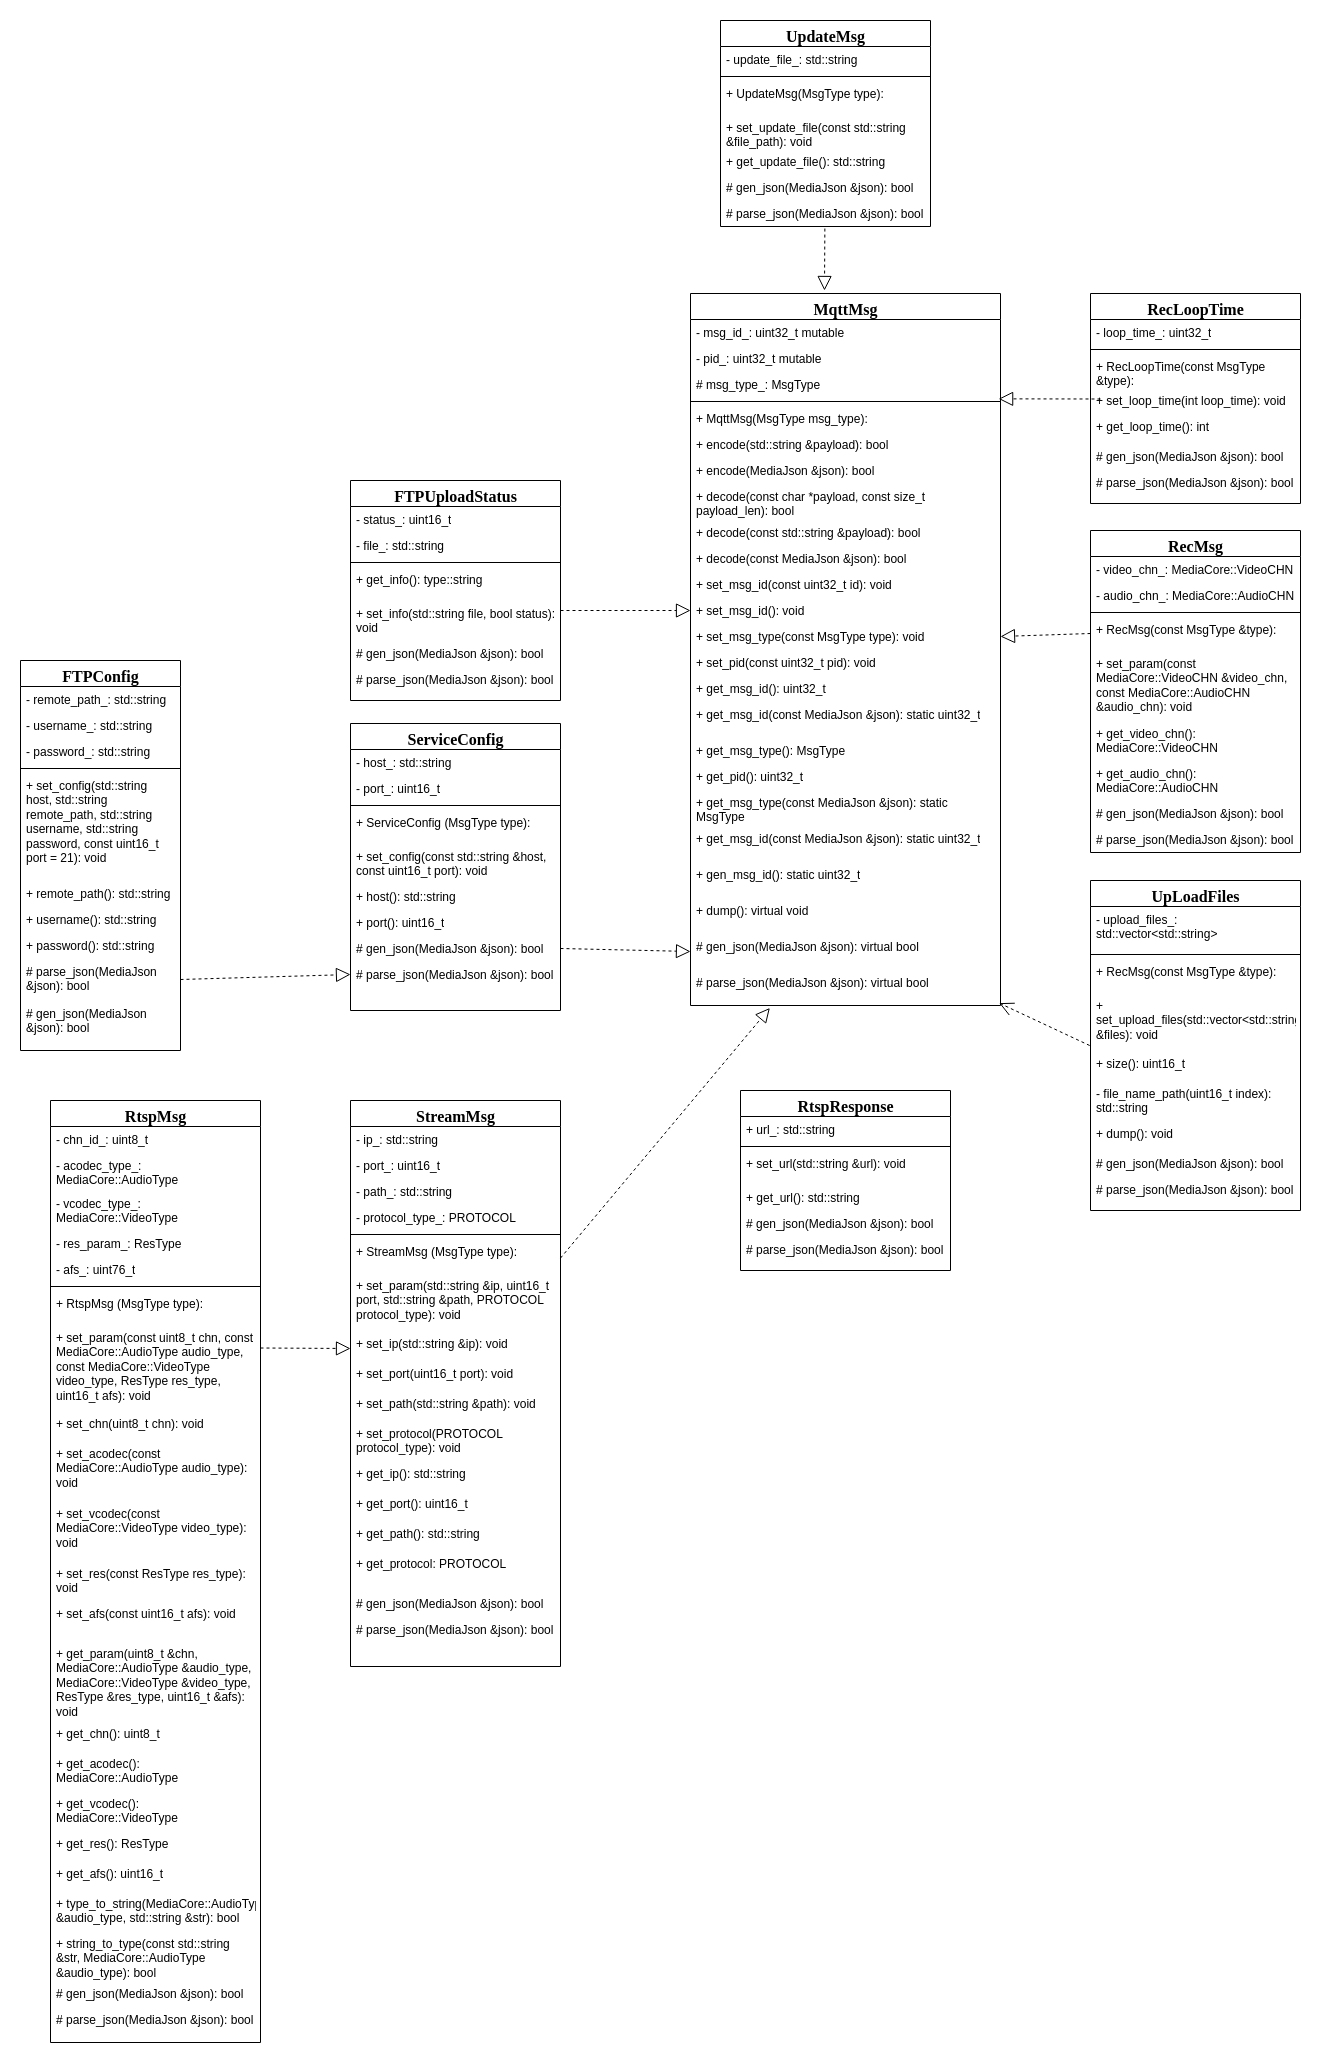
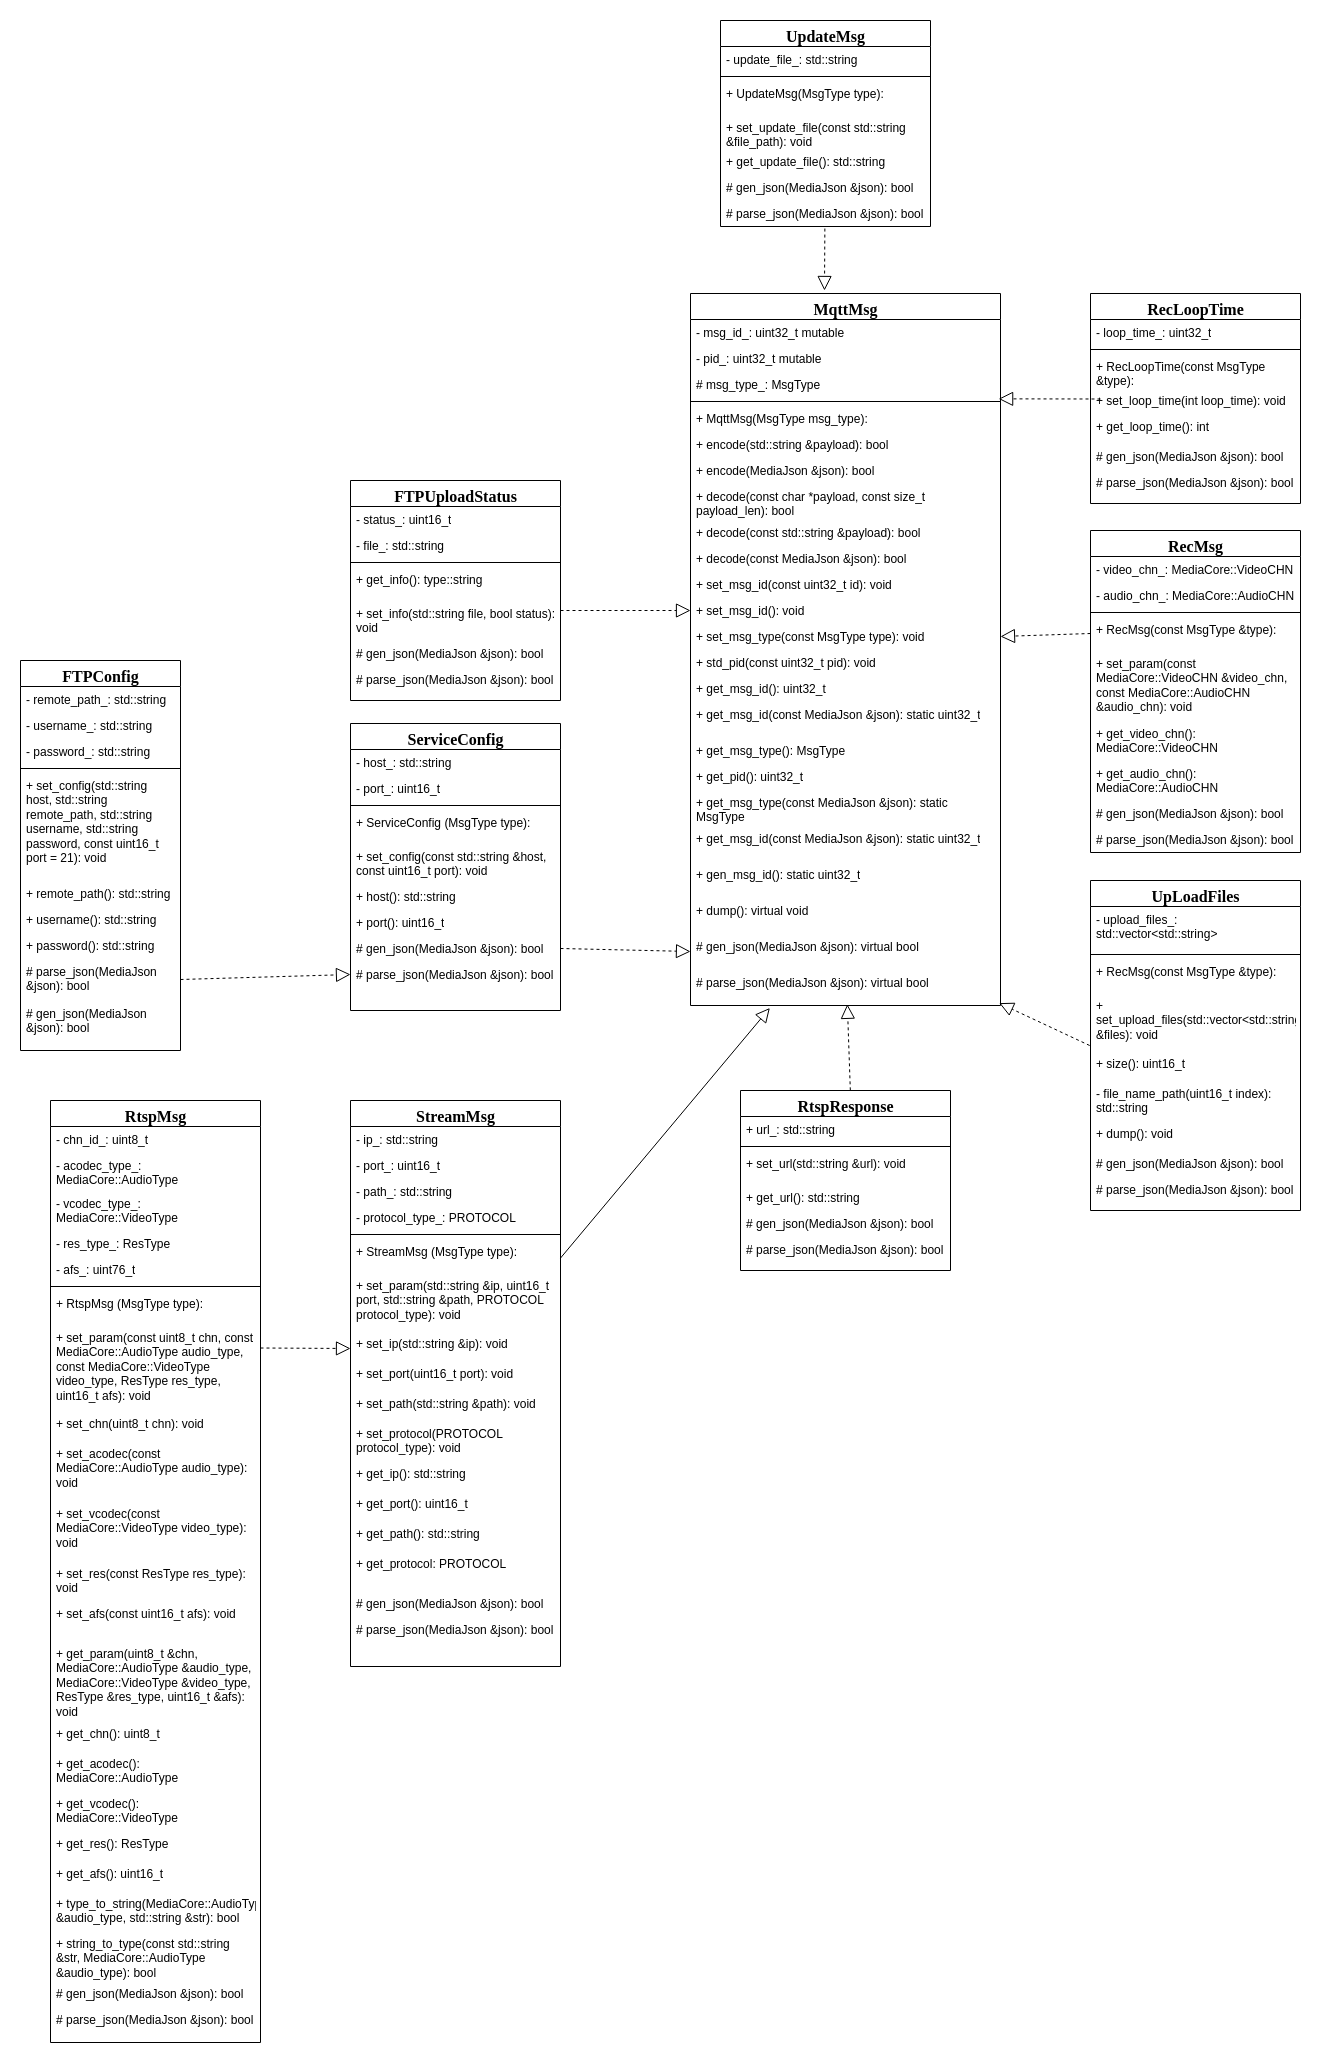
node "+ set_pid(const uint32_t pid): void": label "+ set_pid(const uint32_t pid): void" -> "+ std_pid(const uint32_t pid): void"
edge "+ set_upload_files(std::vector<std::string> &files): void" -> "# parse_json(MediaJson &json): virtual bool": arrowhead open -> block
edge "RtspResponse" -> "# parse_json(MediaJson &json): virtual bool": added
edge "StreamMsg" -> "# parse_json(MediaJson &json): virtual bool": style dashed -> solid
node "- res_param_: ResType": label "- res_param_: ResType" -> "- res_type_: ResType"
